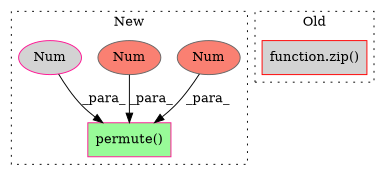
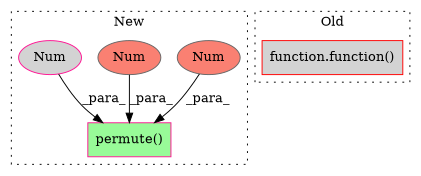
node "function.zip()": label "function.zip()" -> "function.function()"
